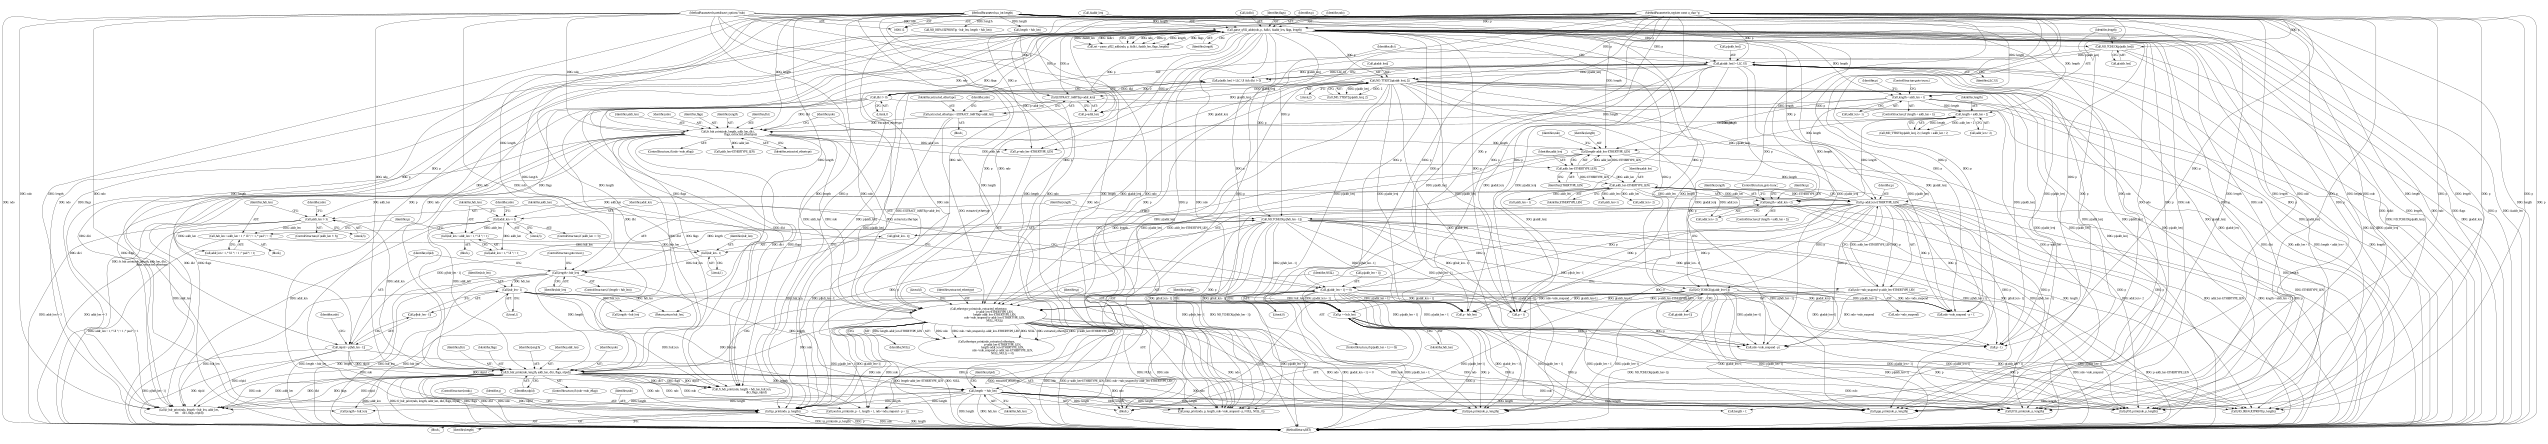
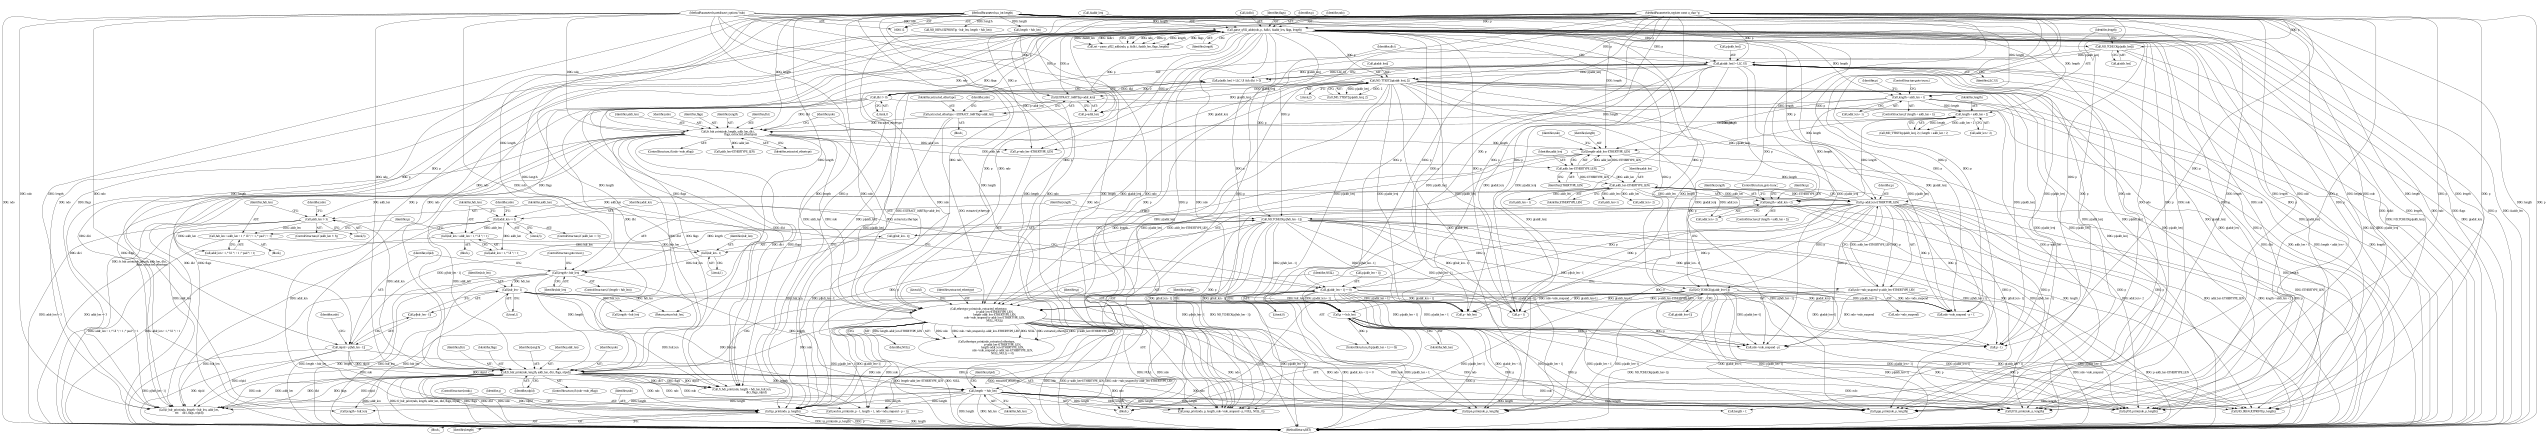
edge "(MethodParameterIn,register const u_char *p)" -> "(Call,ND_DEFAULTPRINT(p, length))": now "(Identifier,LLC_UI)" -> "(Call,ND_DEFAULTPRINT(p, length))"
edge "(Call,p += hdr_len)" -> "(Call,ip6_print(ndo, p, length))": now "(Call,p += hdr_len)" -> "(ControlStructure,if (p[addr_len + 1] == 0))"
edge "(Call,hdr_len = addr_len + 1 /* UI */ + 1)" -> "(MethodReturn,RET)": added, label "DDG: addr_len + 1 /* UI */ + 1"
